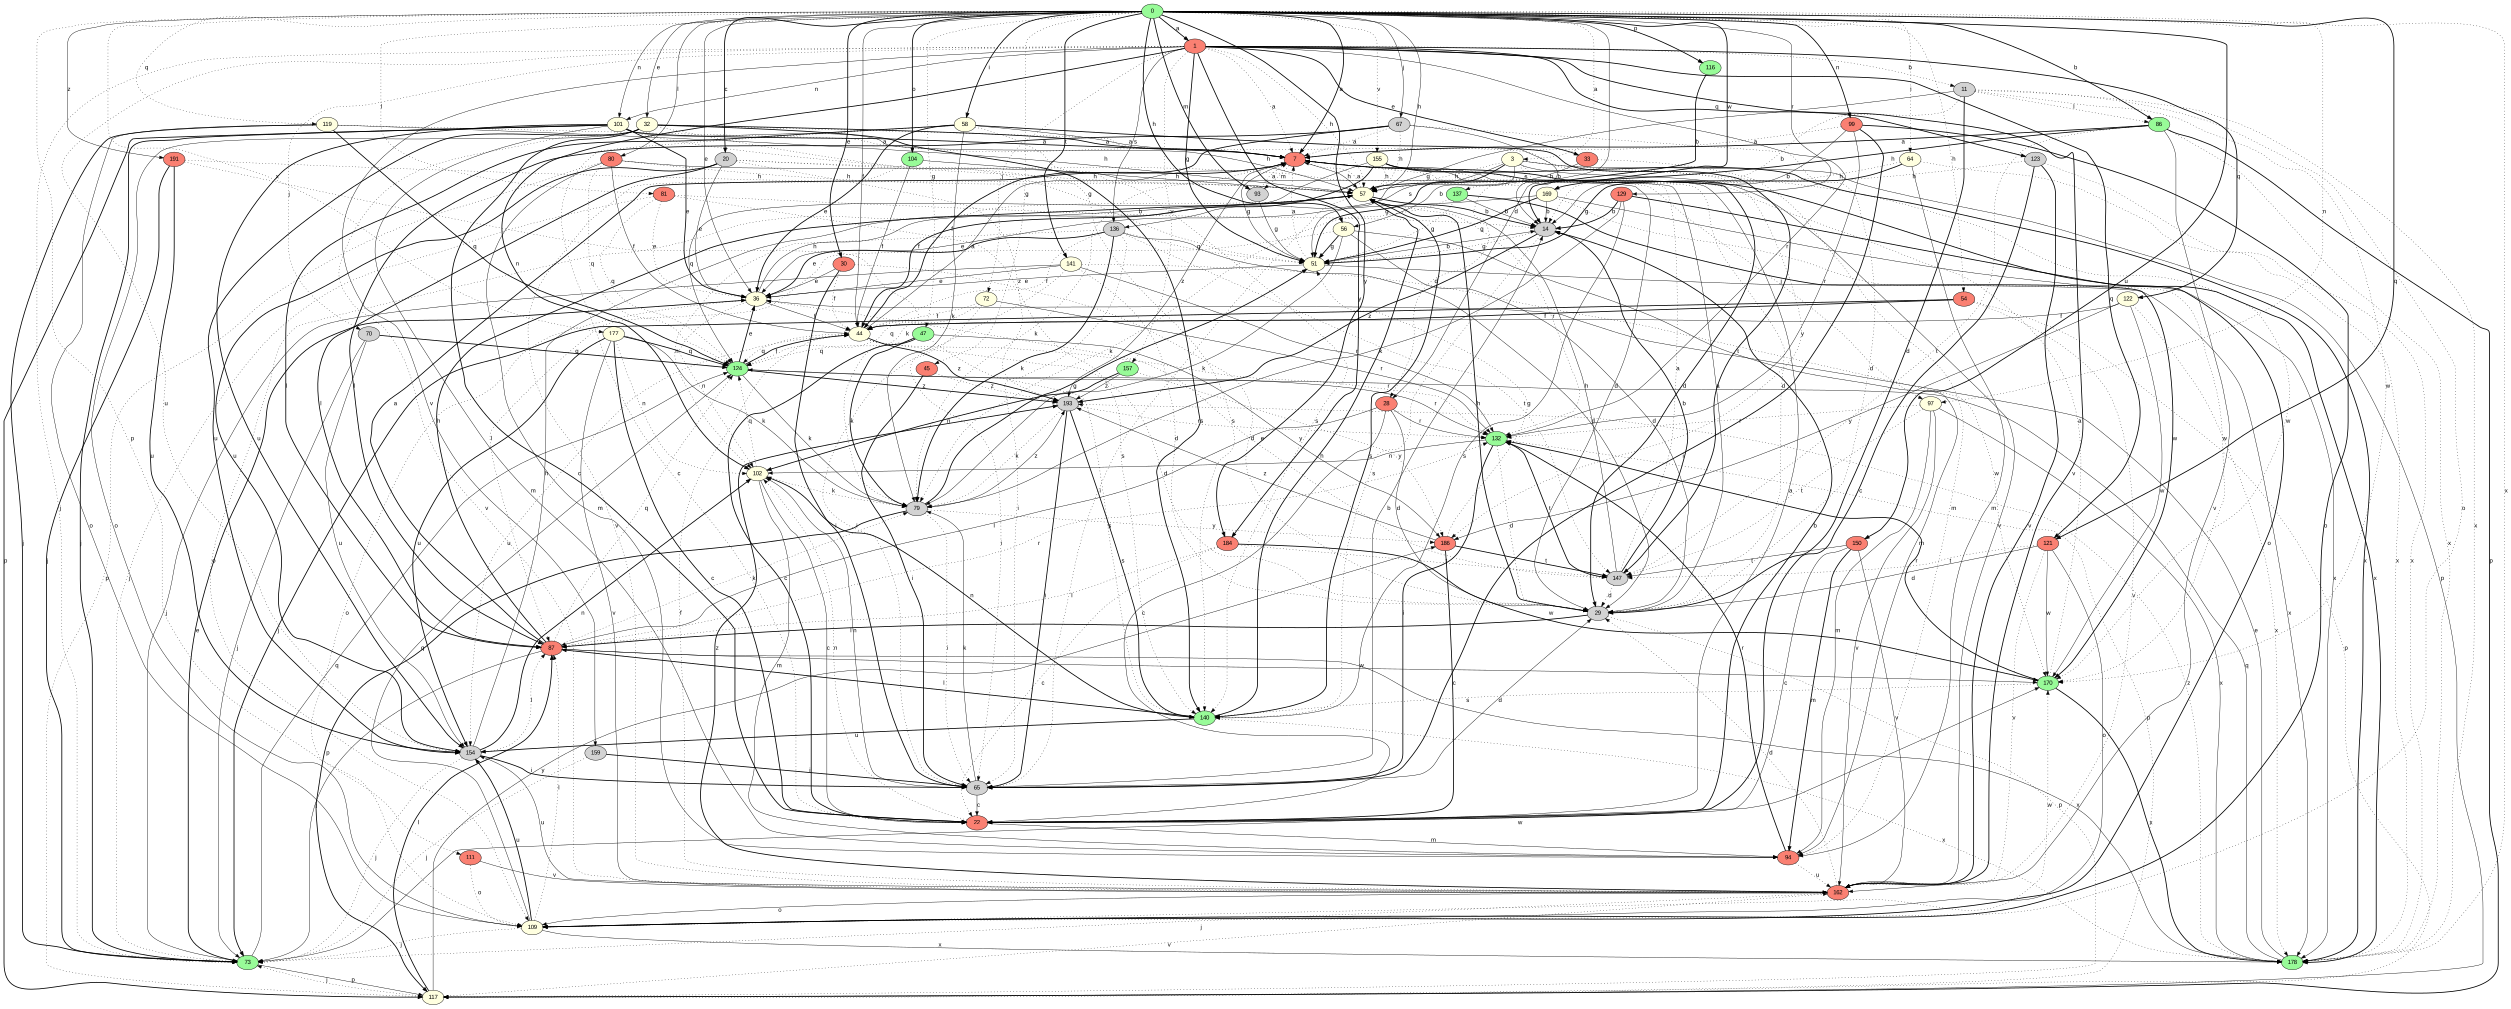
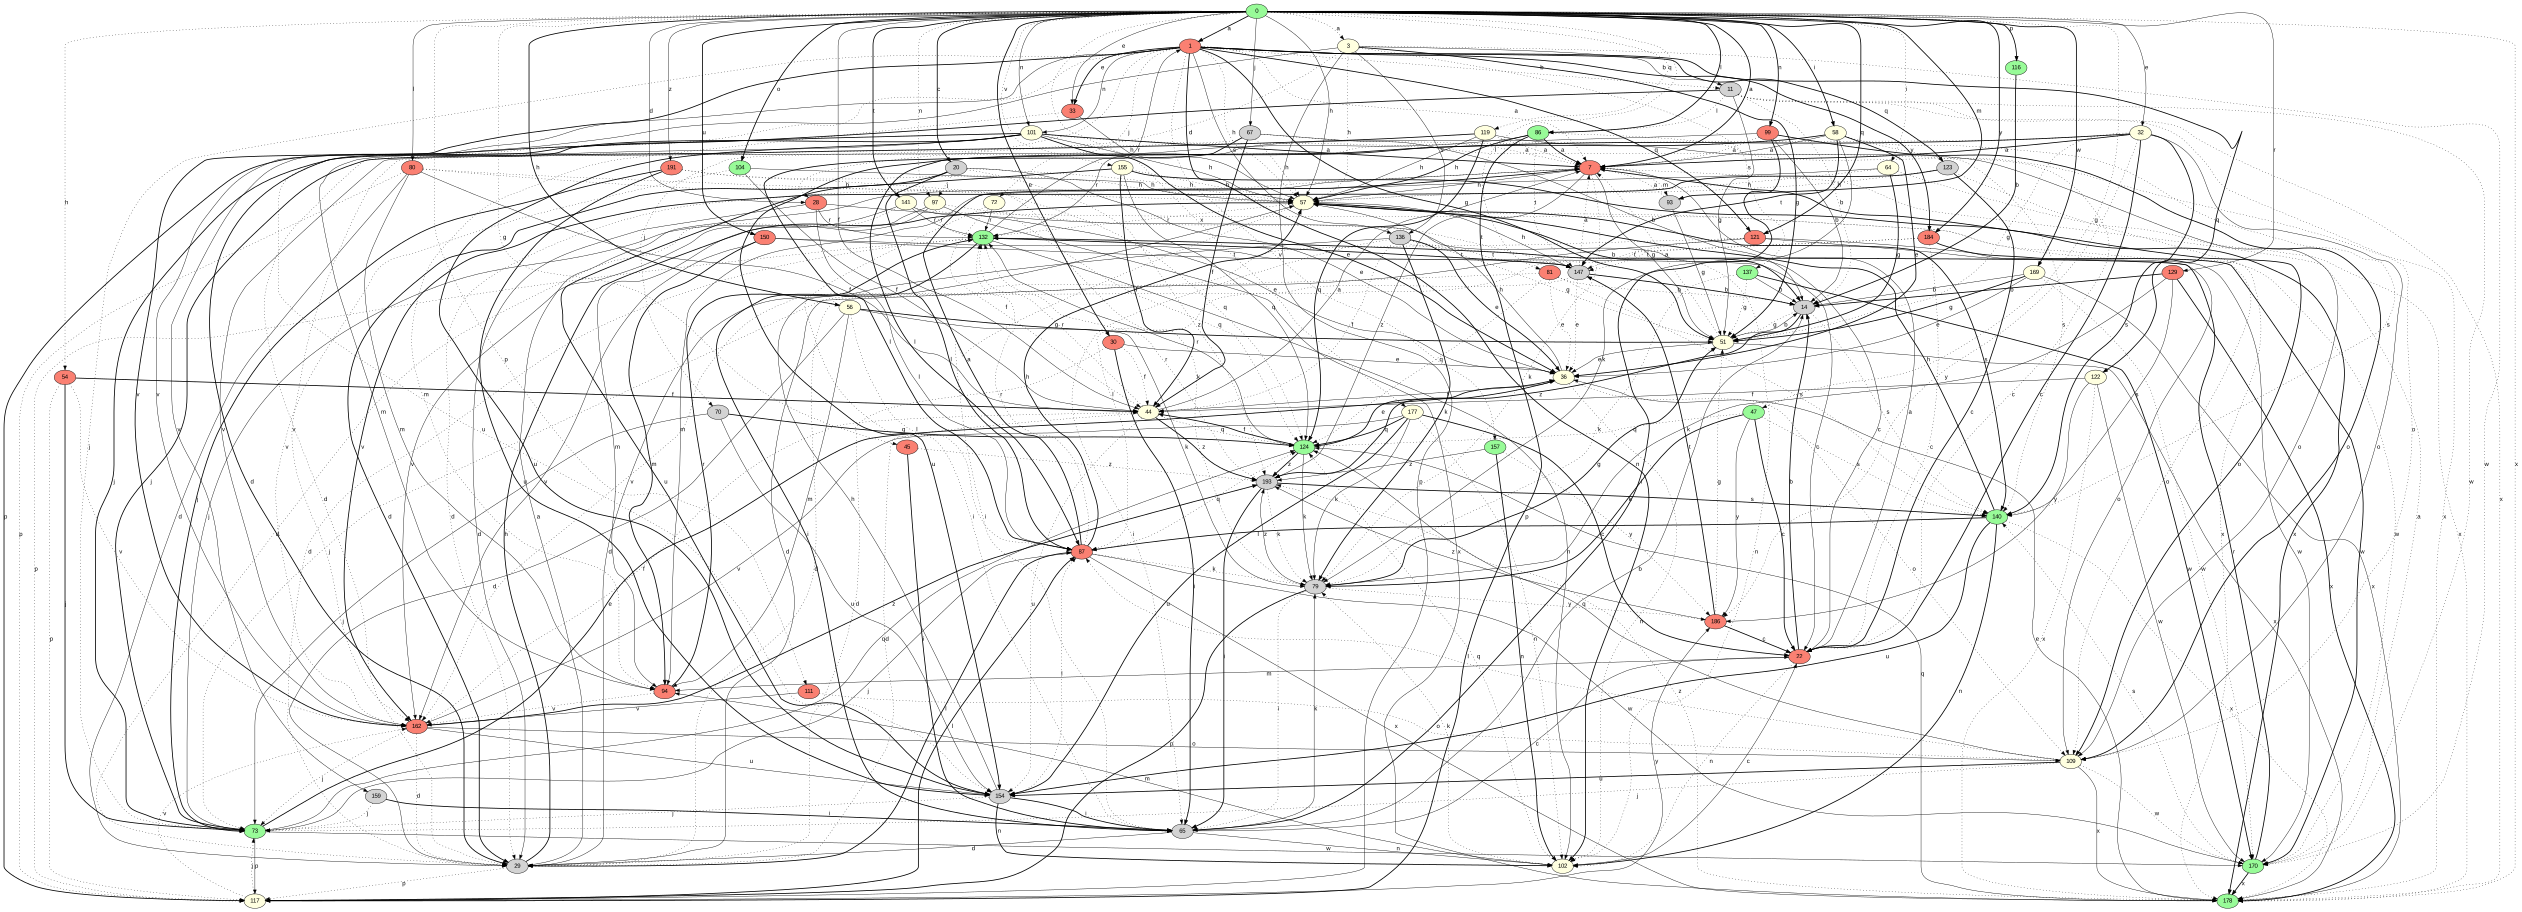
edge "0" -> "36": now "0" -> "33"
edge "0" -> "86": label "b" -> "l"
edge "1" -> "132": reversed
edge "57" -> "7": removed, label "a"
edge "3" -> "56": now "3" -> "11"
edge "141" -> "65": removed, label "i"
edge "94" -> "162": label "u" -> "v"
